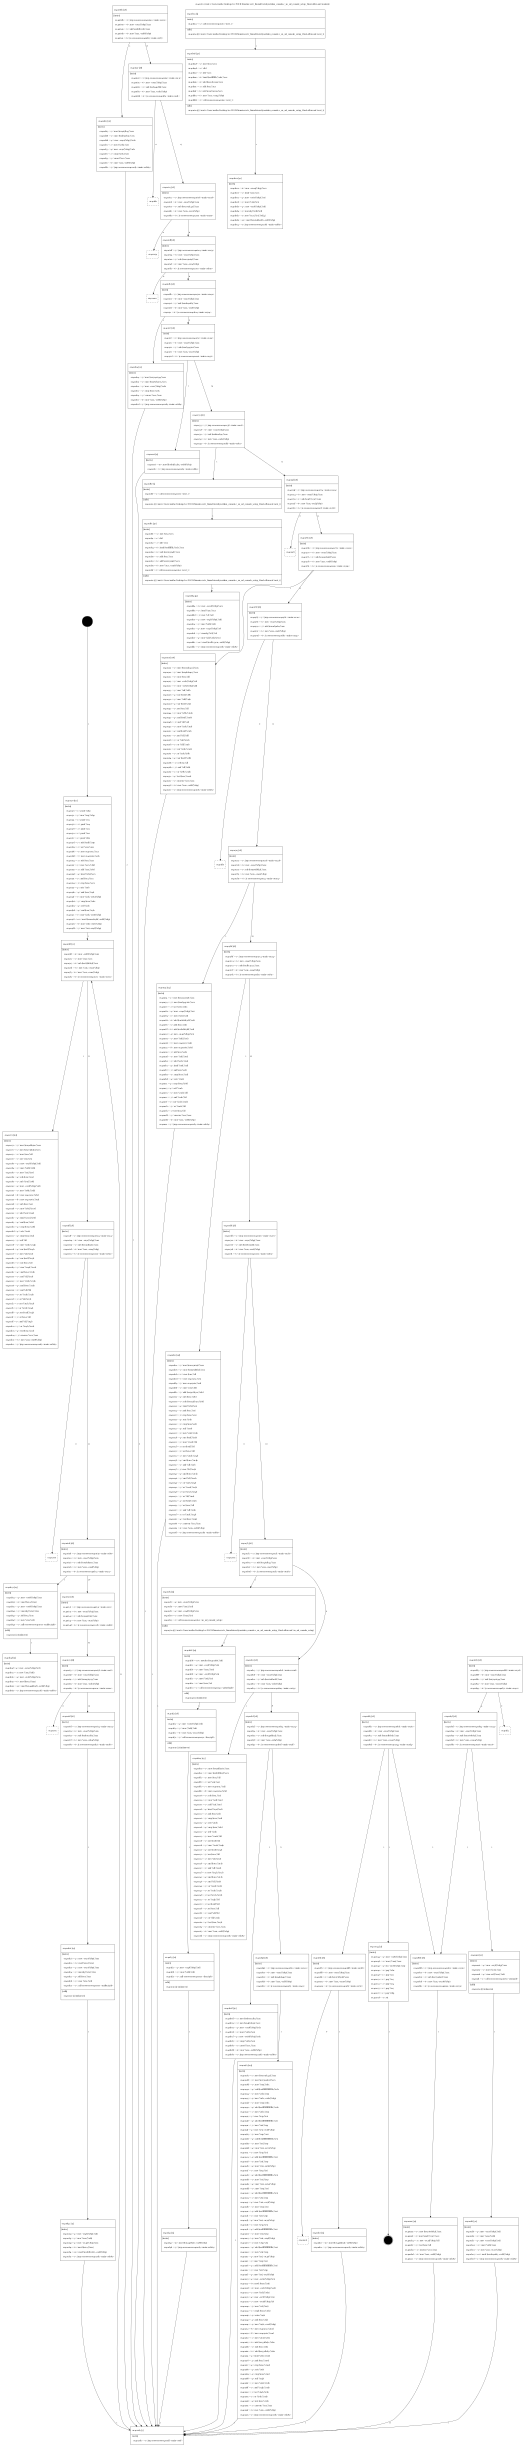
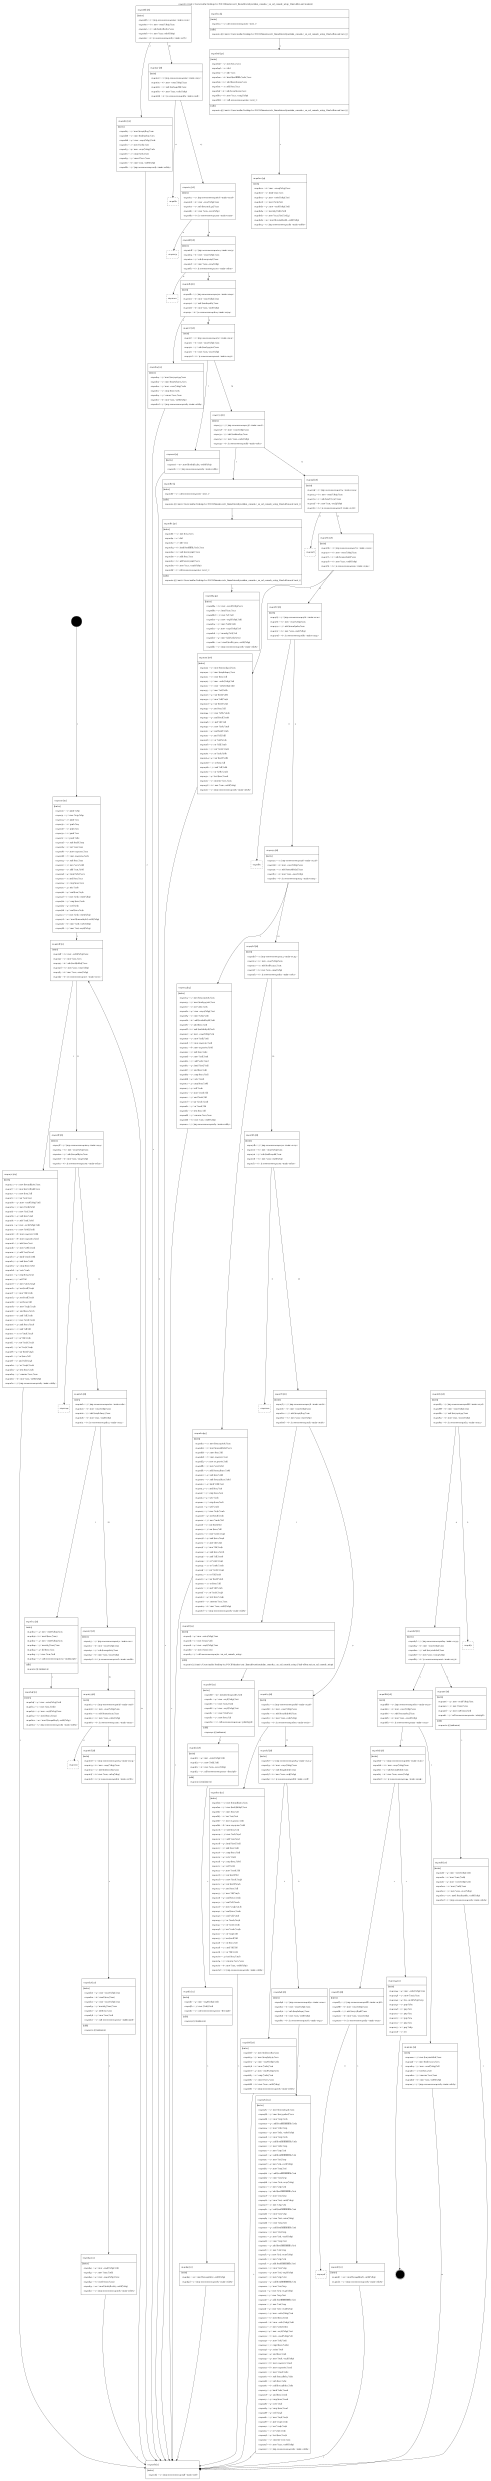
edge "0x4018d7 [28]" -> "0x4018bb [28]": reversed
edge "0x401c72 [165]" -> "0x4020f9 [5]": added, label "1"
